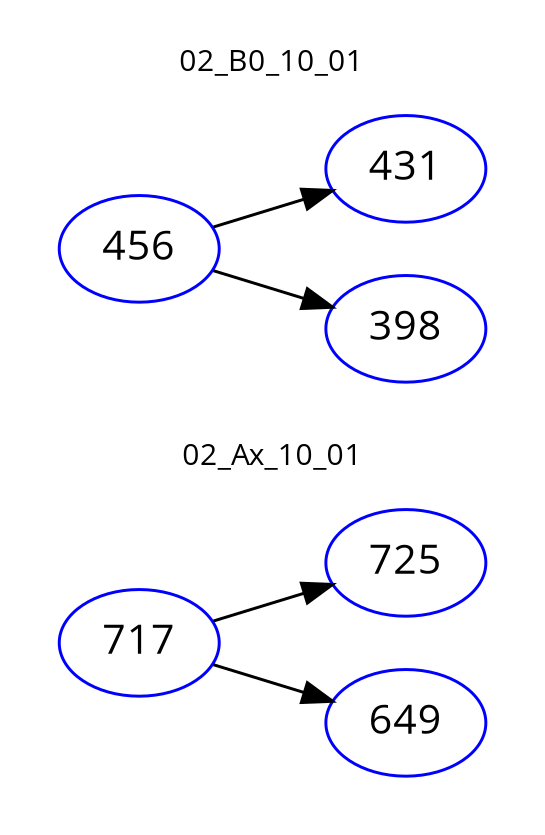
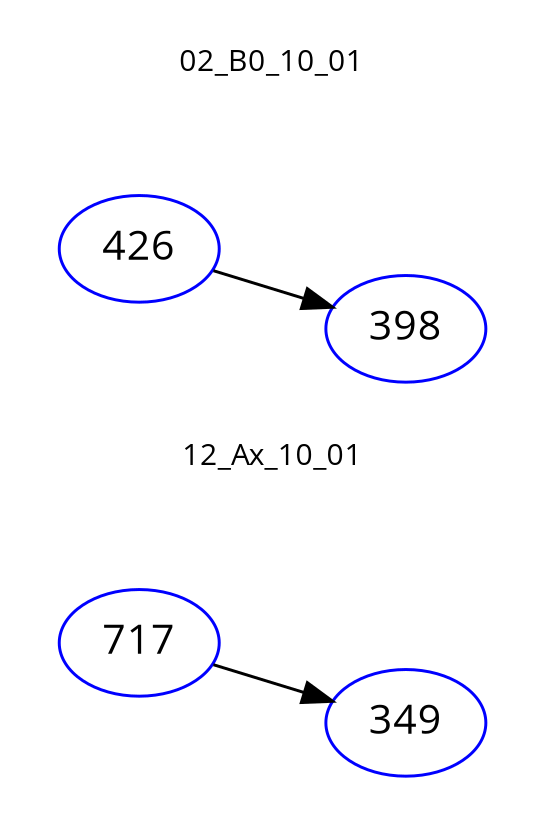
node "431": removed
node "456": label "456" -> "426"
cluster "02_Ax_10_01": label "02_Ax_10_01" -> "12_Ax_10_01"
node "725": removed
node "649": label "649" -> "349"
